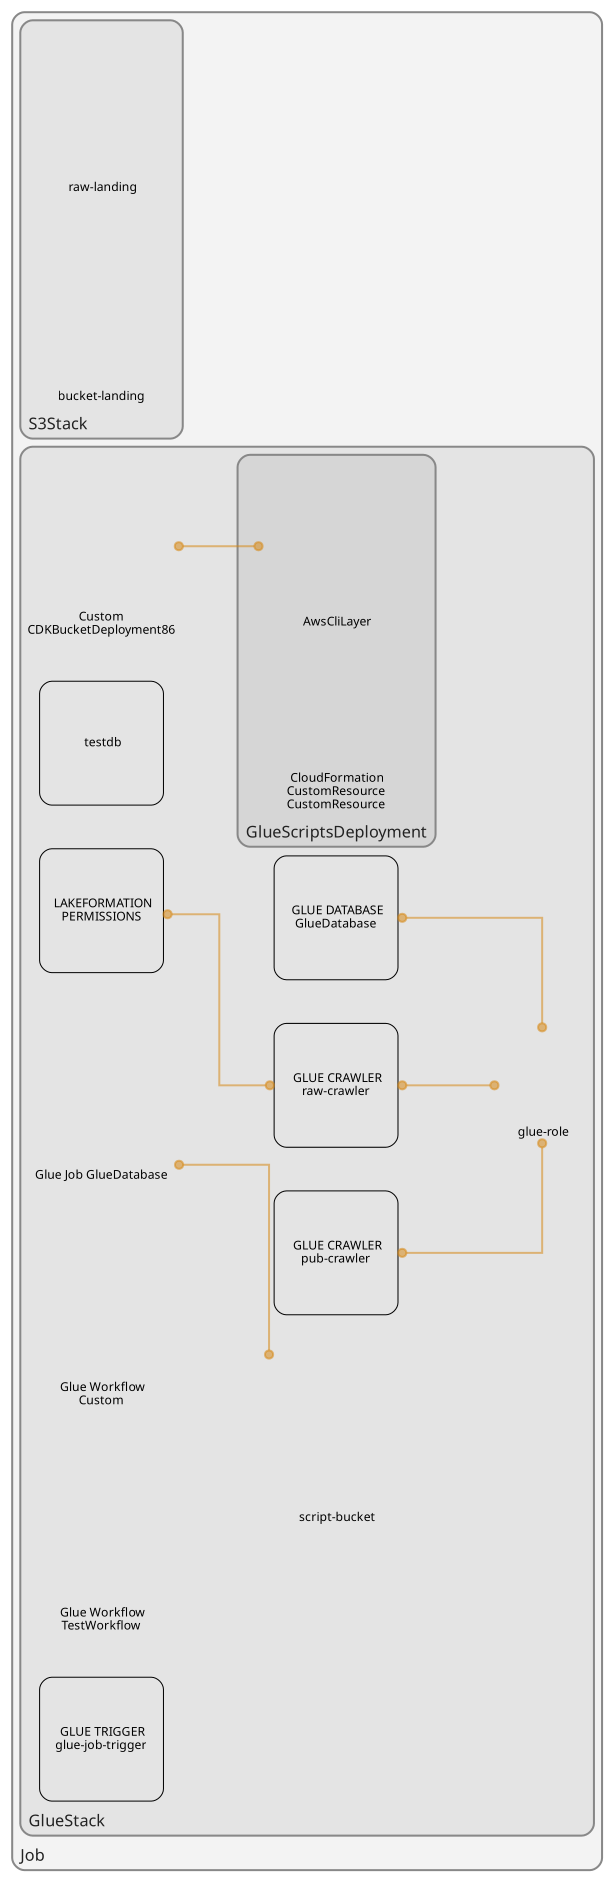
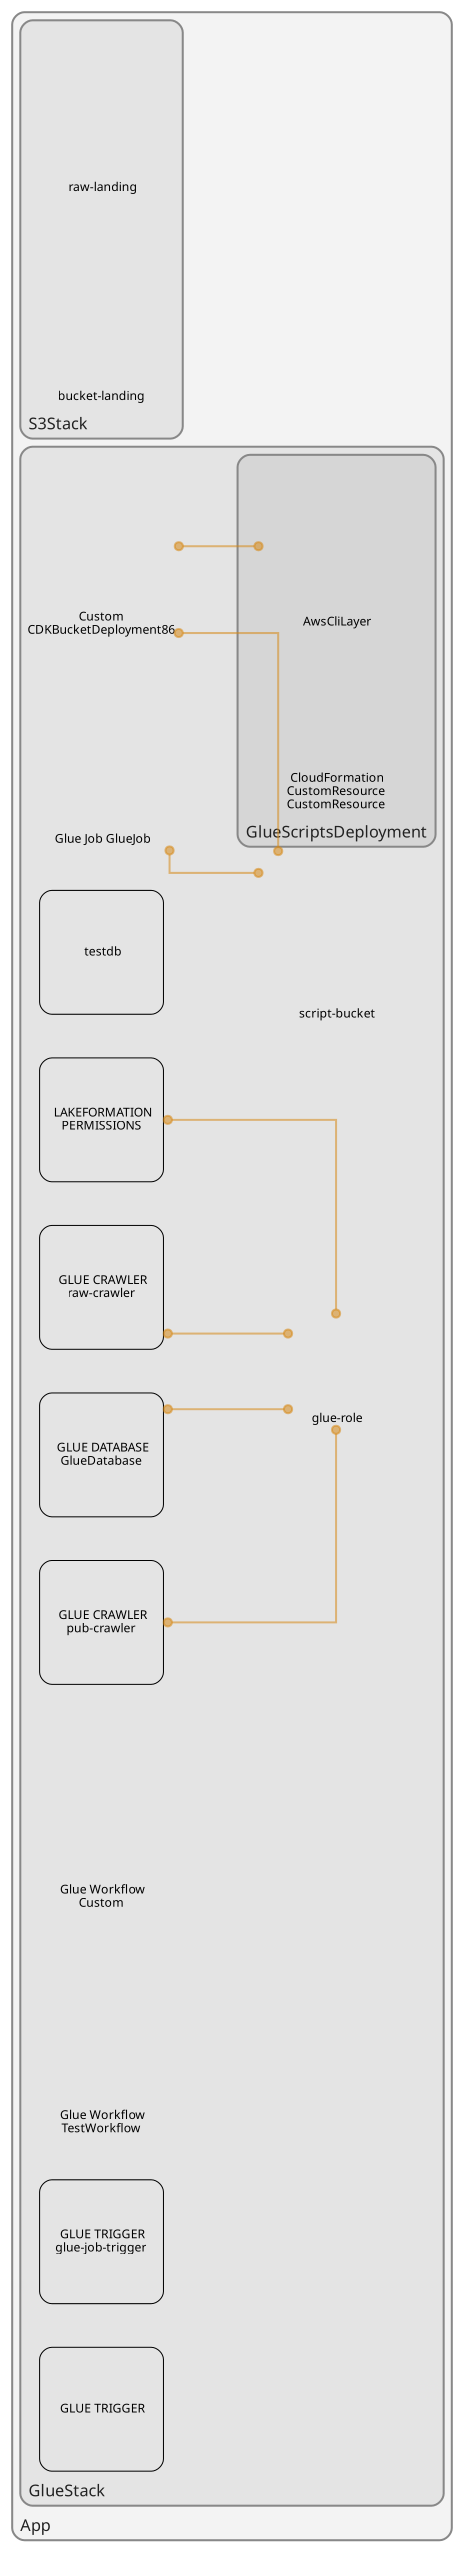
edge "Custom CDKBucketDeployment86" -- "script-bucket": added
edge "LAKEFORMATION PERMISSIONS" -- "GLUE CRAWLER raw-crawler": now "LAKEFORMATION PERMISSIONS" -- "glue-role"
node "Glue Job GlueDatabase": label "Glue Job GlueDatabase" -> "Glue Job GlueJob"
cluster "Job": label "Job" -> "App"
node "GLUE TRIGGER": added
